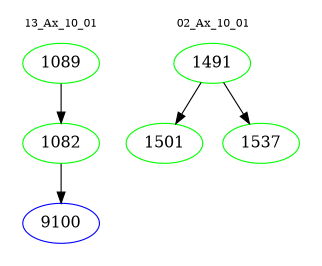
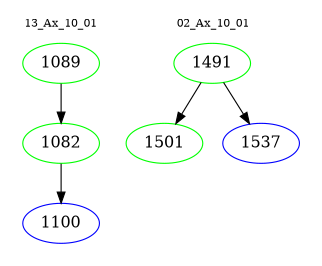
node "1537": color green -> blue
node "9100": label "9100" -> "1100"
